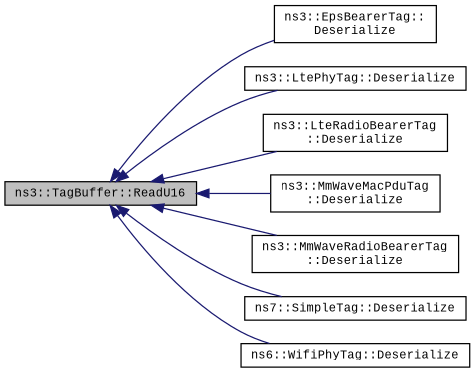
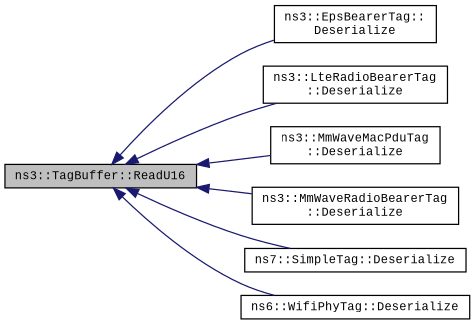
node "ns3::LtePhyTag::Deserialize": removed
